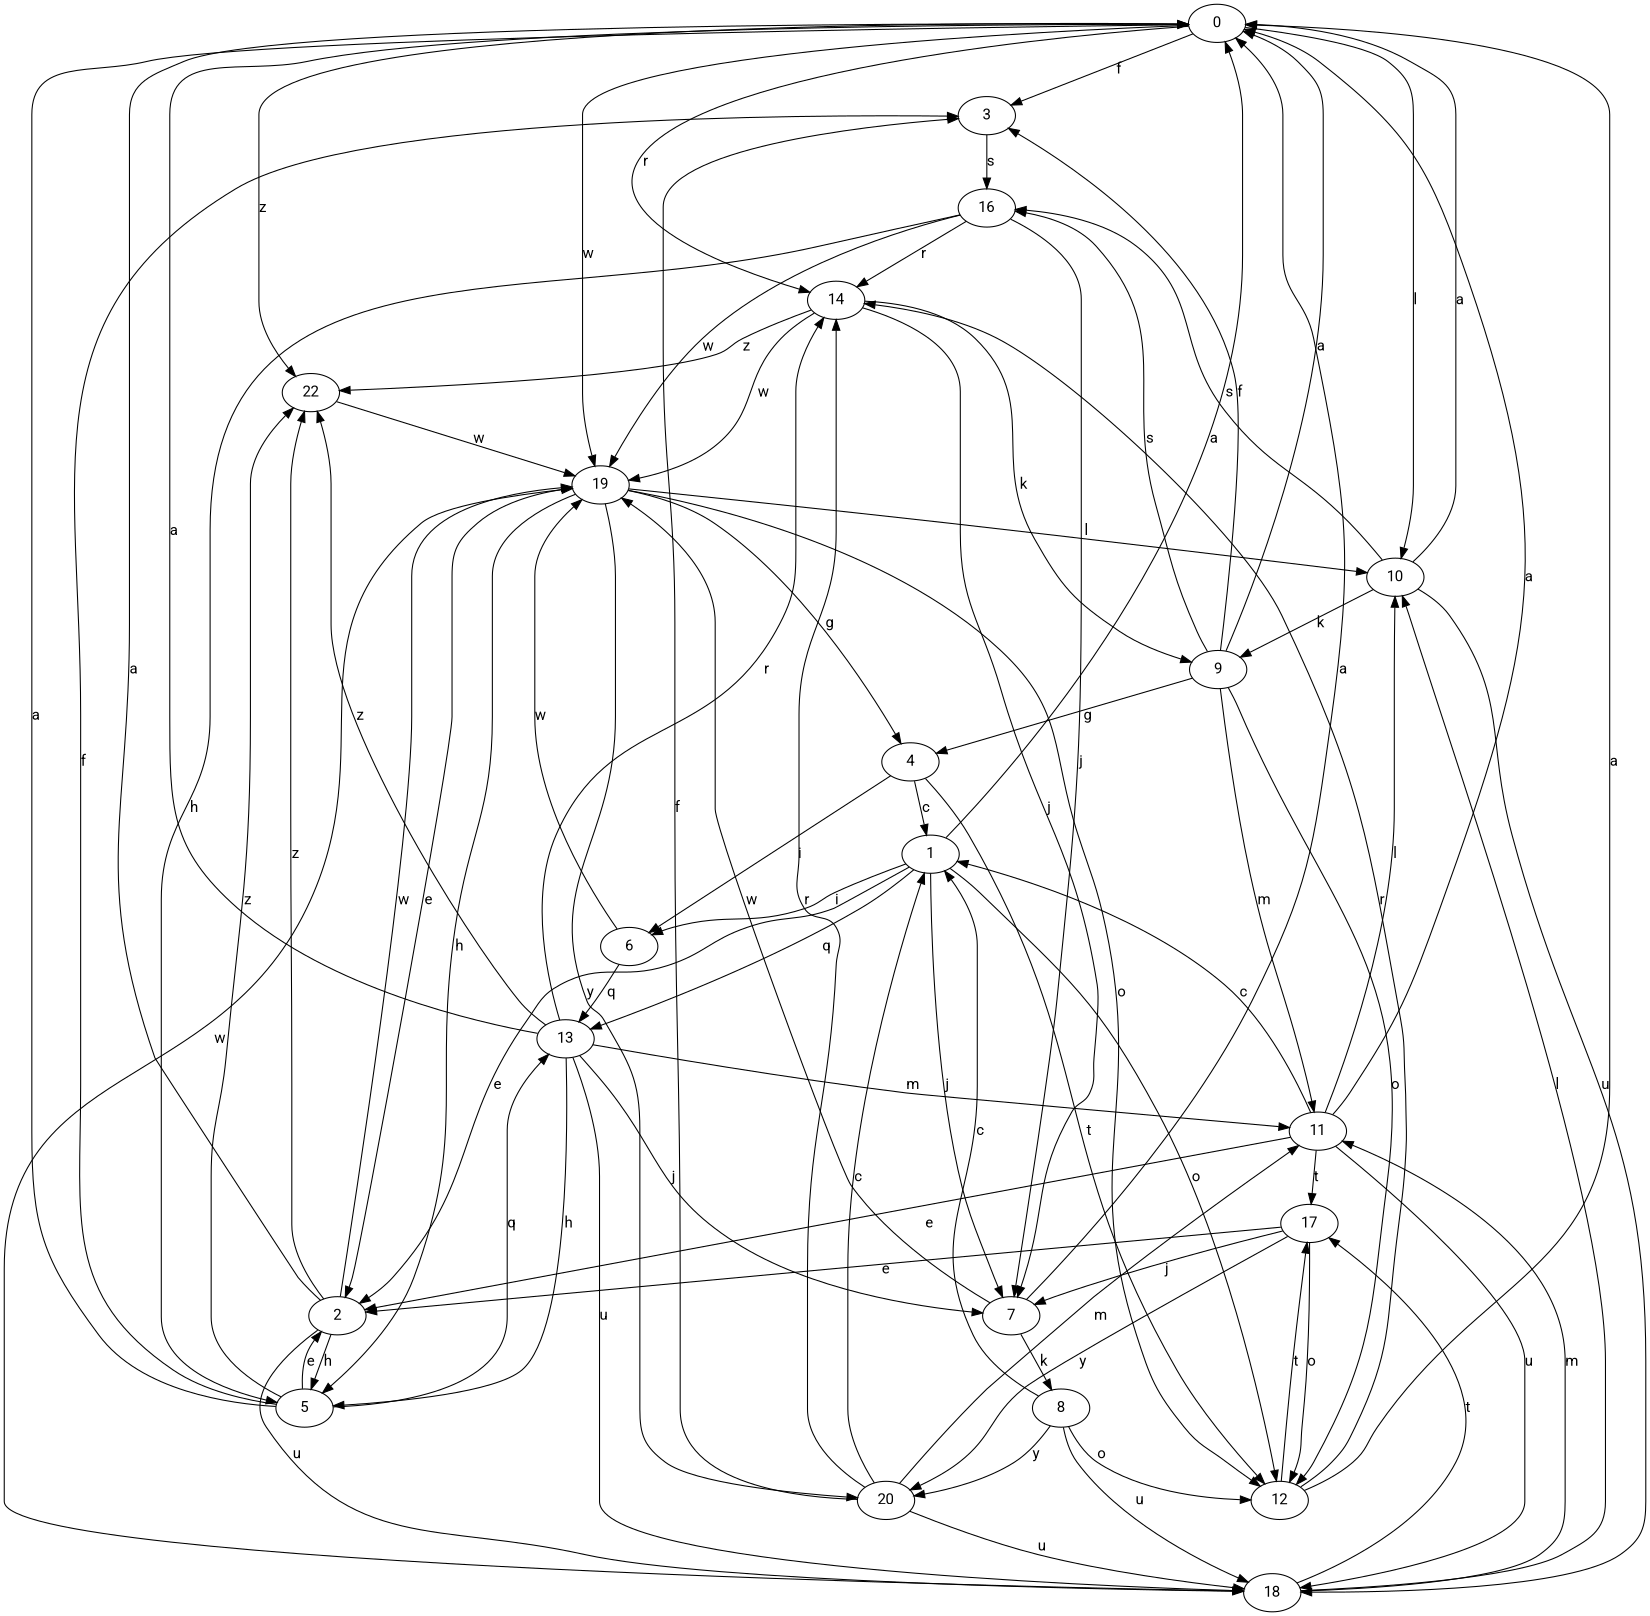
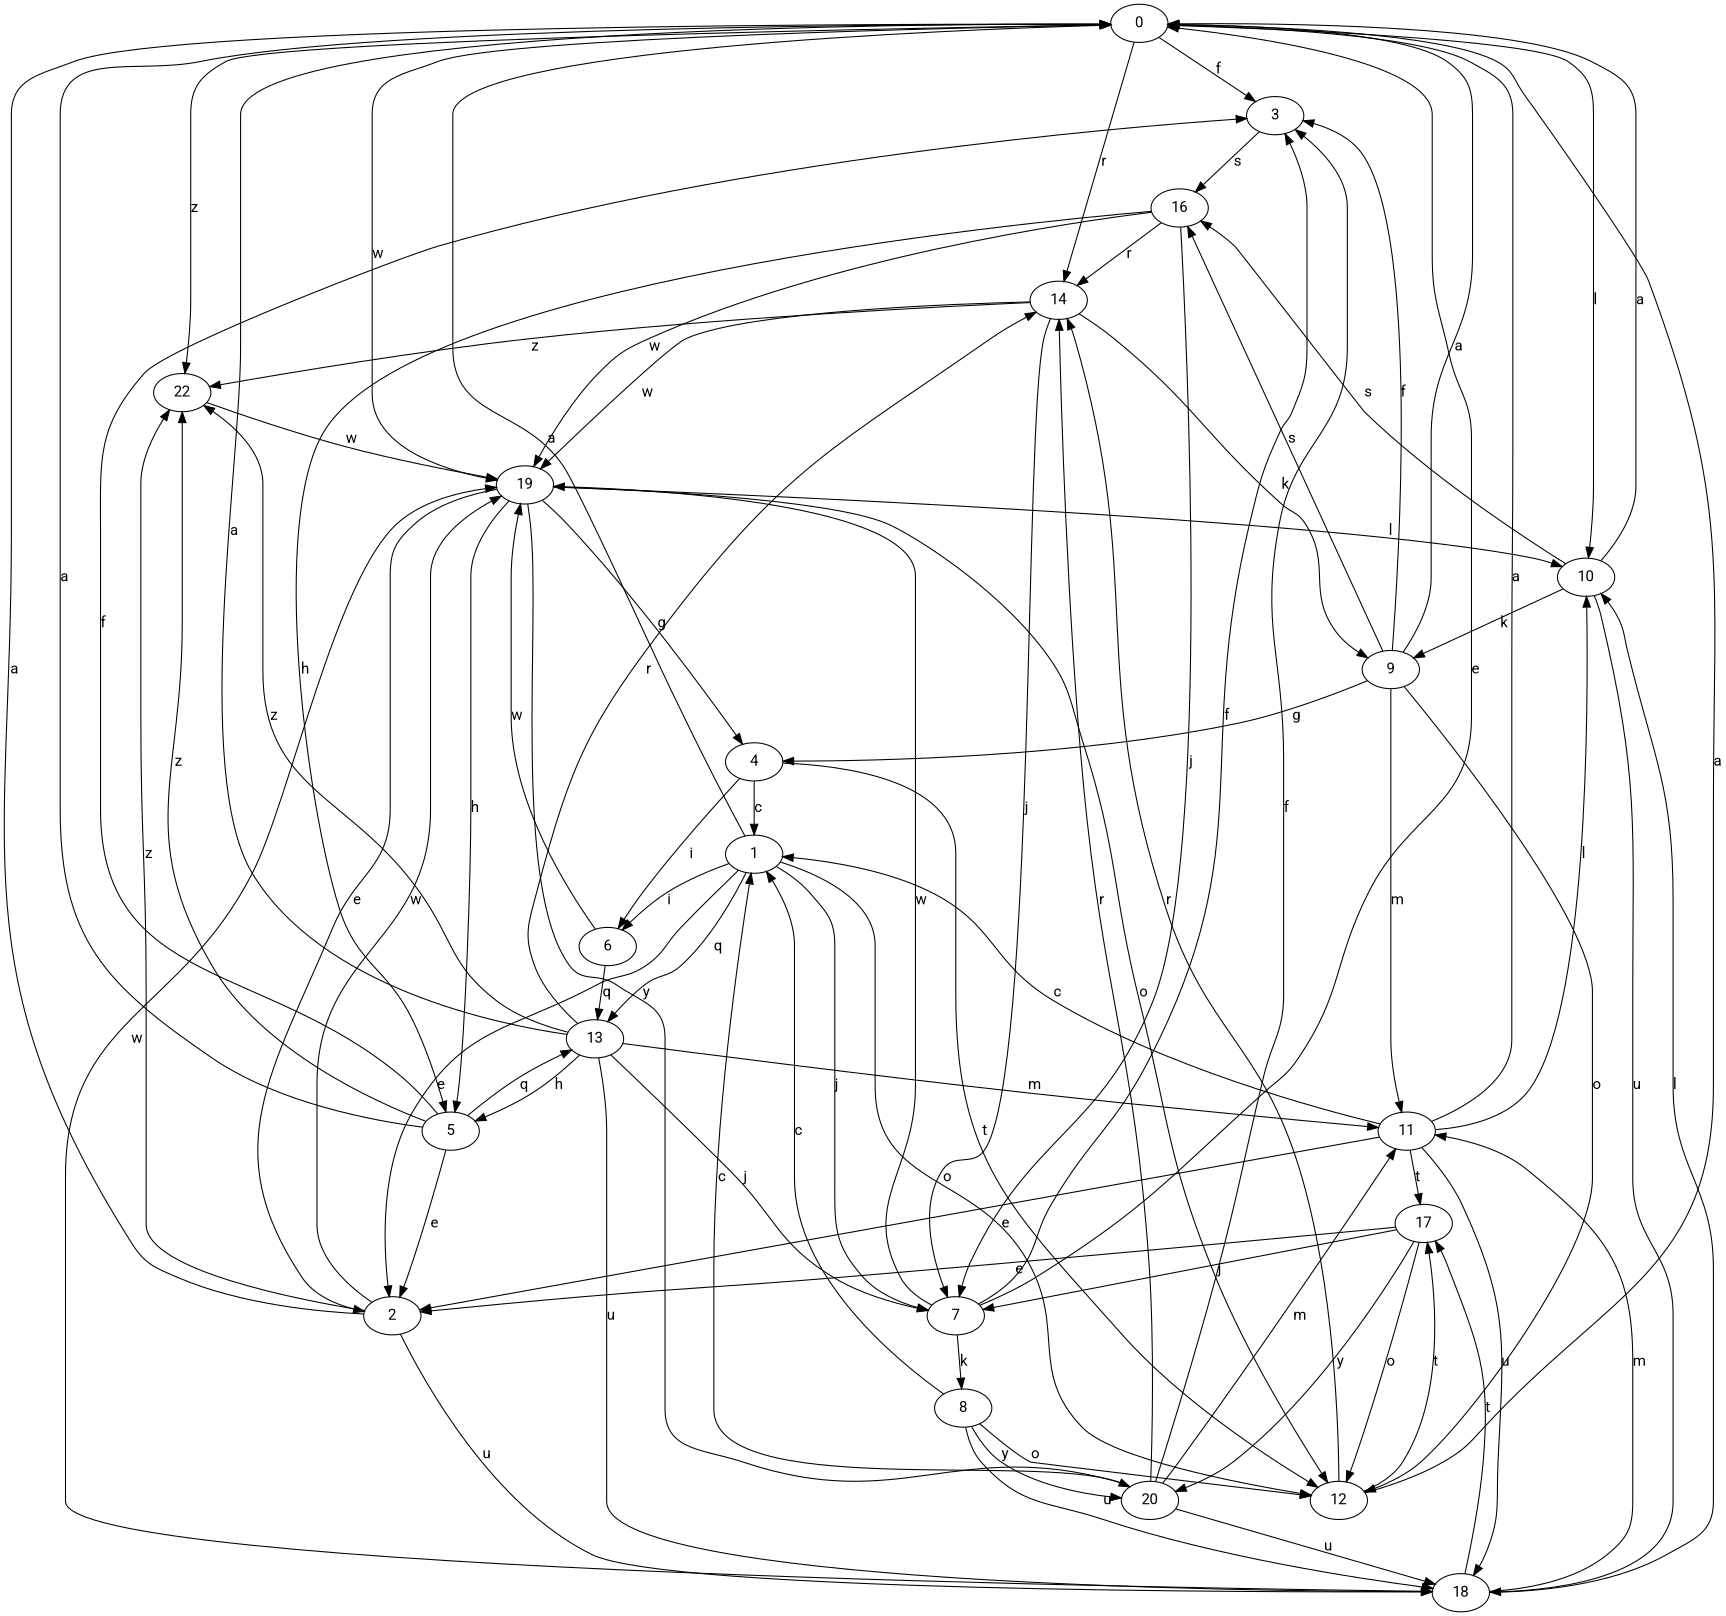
edge "7" -> "0": label "a" -> "e"
edge "7" -> "3": added, label "f"
edge "2" -> "5": removed, label "h"
